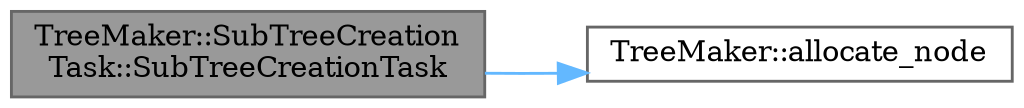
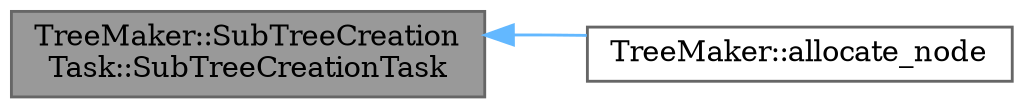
edge "TreeMaker::SubTreeCreation Task::SubTreeCreationTask" -> "TreeMaker::allocate_node": reversed
